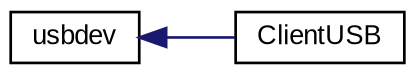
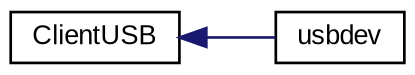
edge "ClientUSB" -> "usbdev": reversed
